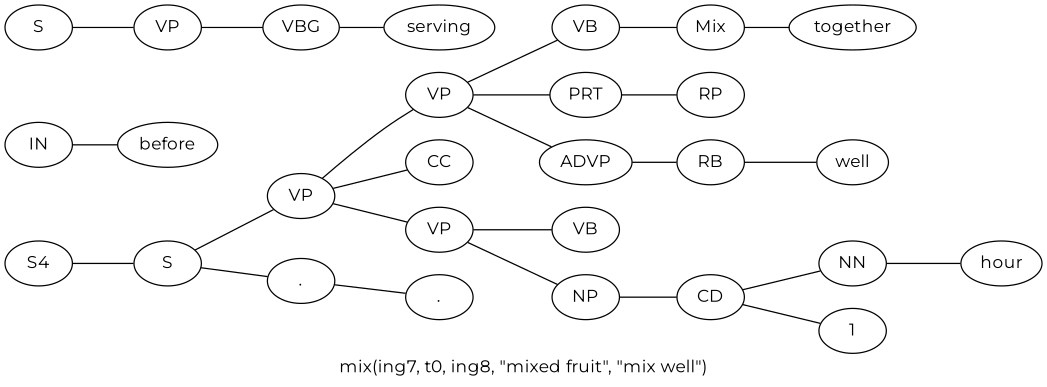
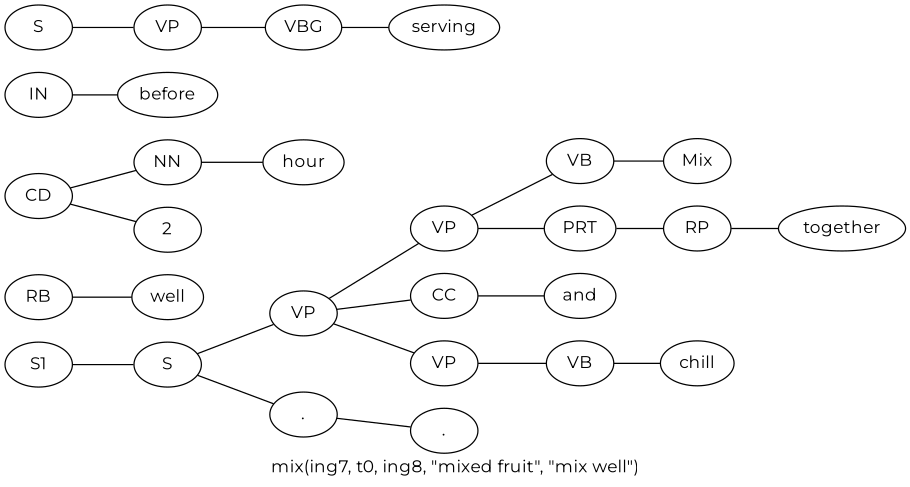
edge "Mix" -- "together": now "RP" -- "together"
node "ADVP": removed
node "S4": label "S4" -> "S1"
node "and": added
node "NP": removed
node "1": label "1" -> "2"
node "chill": added
